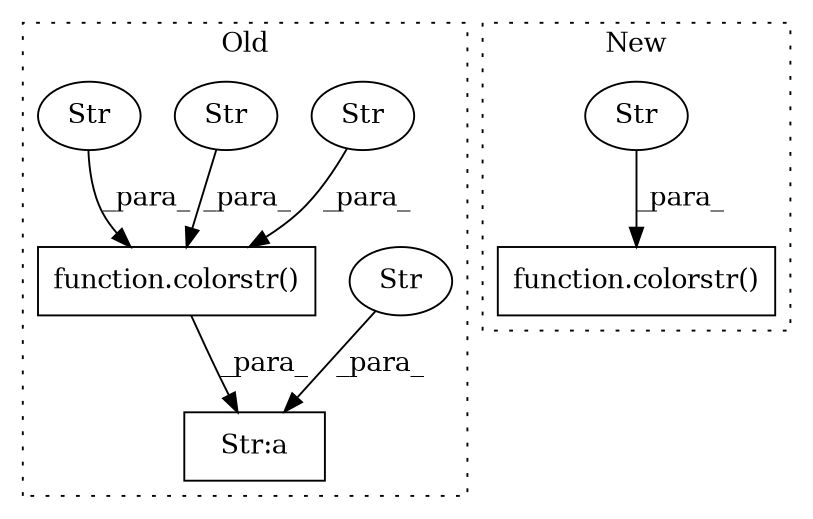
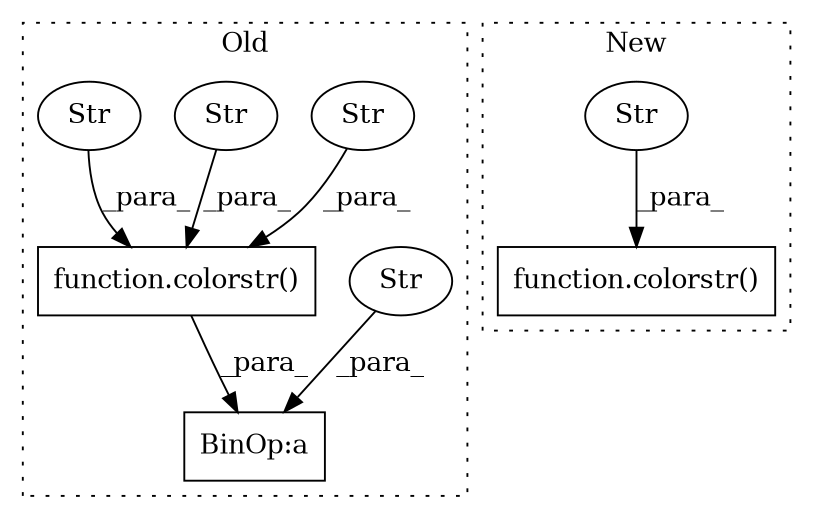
node "Str:a": label "Str:a" -> "BinOp:a"
